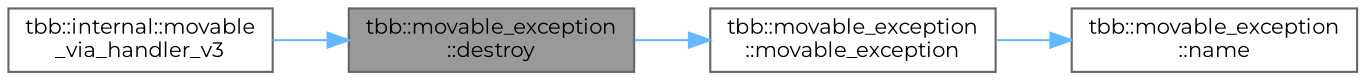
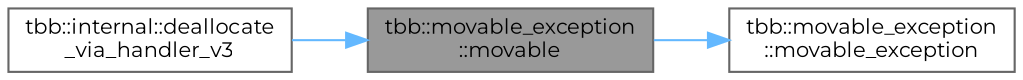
node "tbb::internal::movable _via_handler_v3": label "tbb::internal::movable _via_handler_v3" -> "tbb::internal::deallocate _via_handler_v3"
node "tbb::movable_exception ::destroy": label "tbb::movable_exception ::destroy" -> "tbb::movable_exception ::movable"
node "tbb::movable_exception ::name": removed
